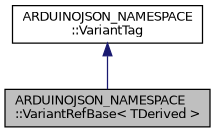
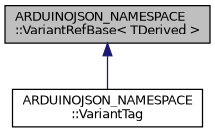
edge "ARDUINOJSON_NAMESPACE ::VariantRefBase< TDerived >" -> "ARDUINOJSON_NAMESPACE ::VariantTag": reversed
